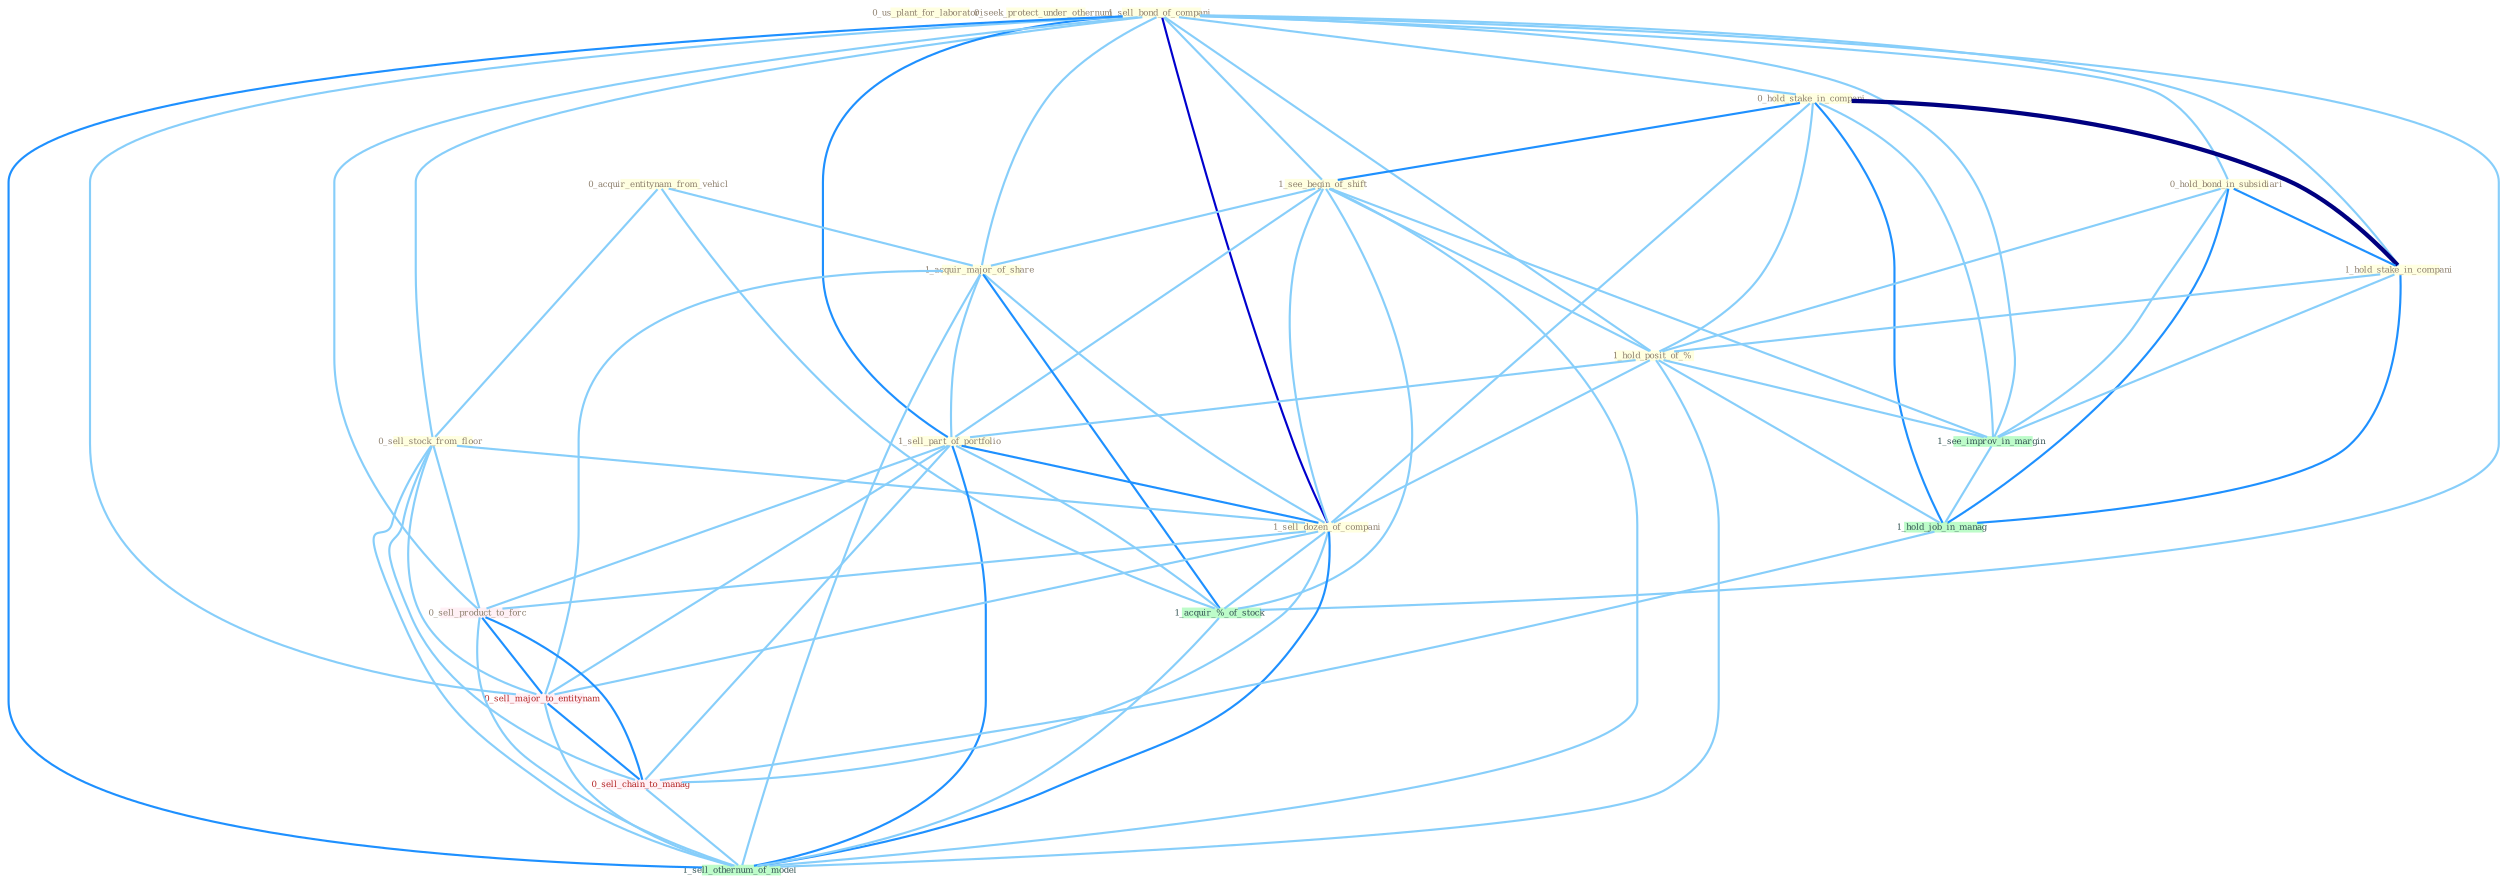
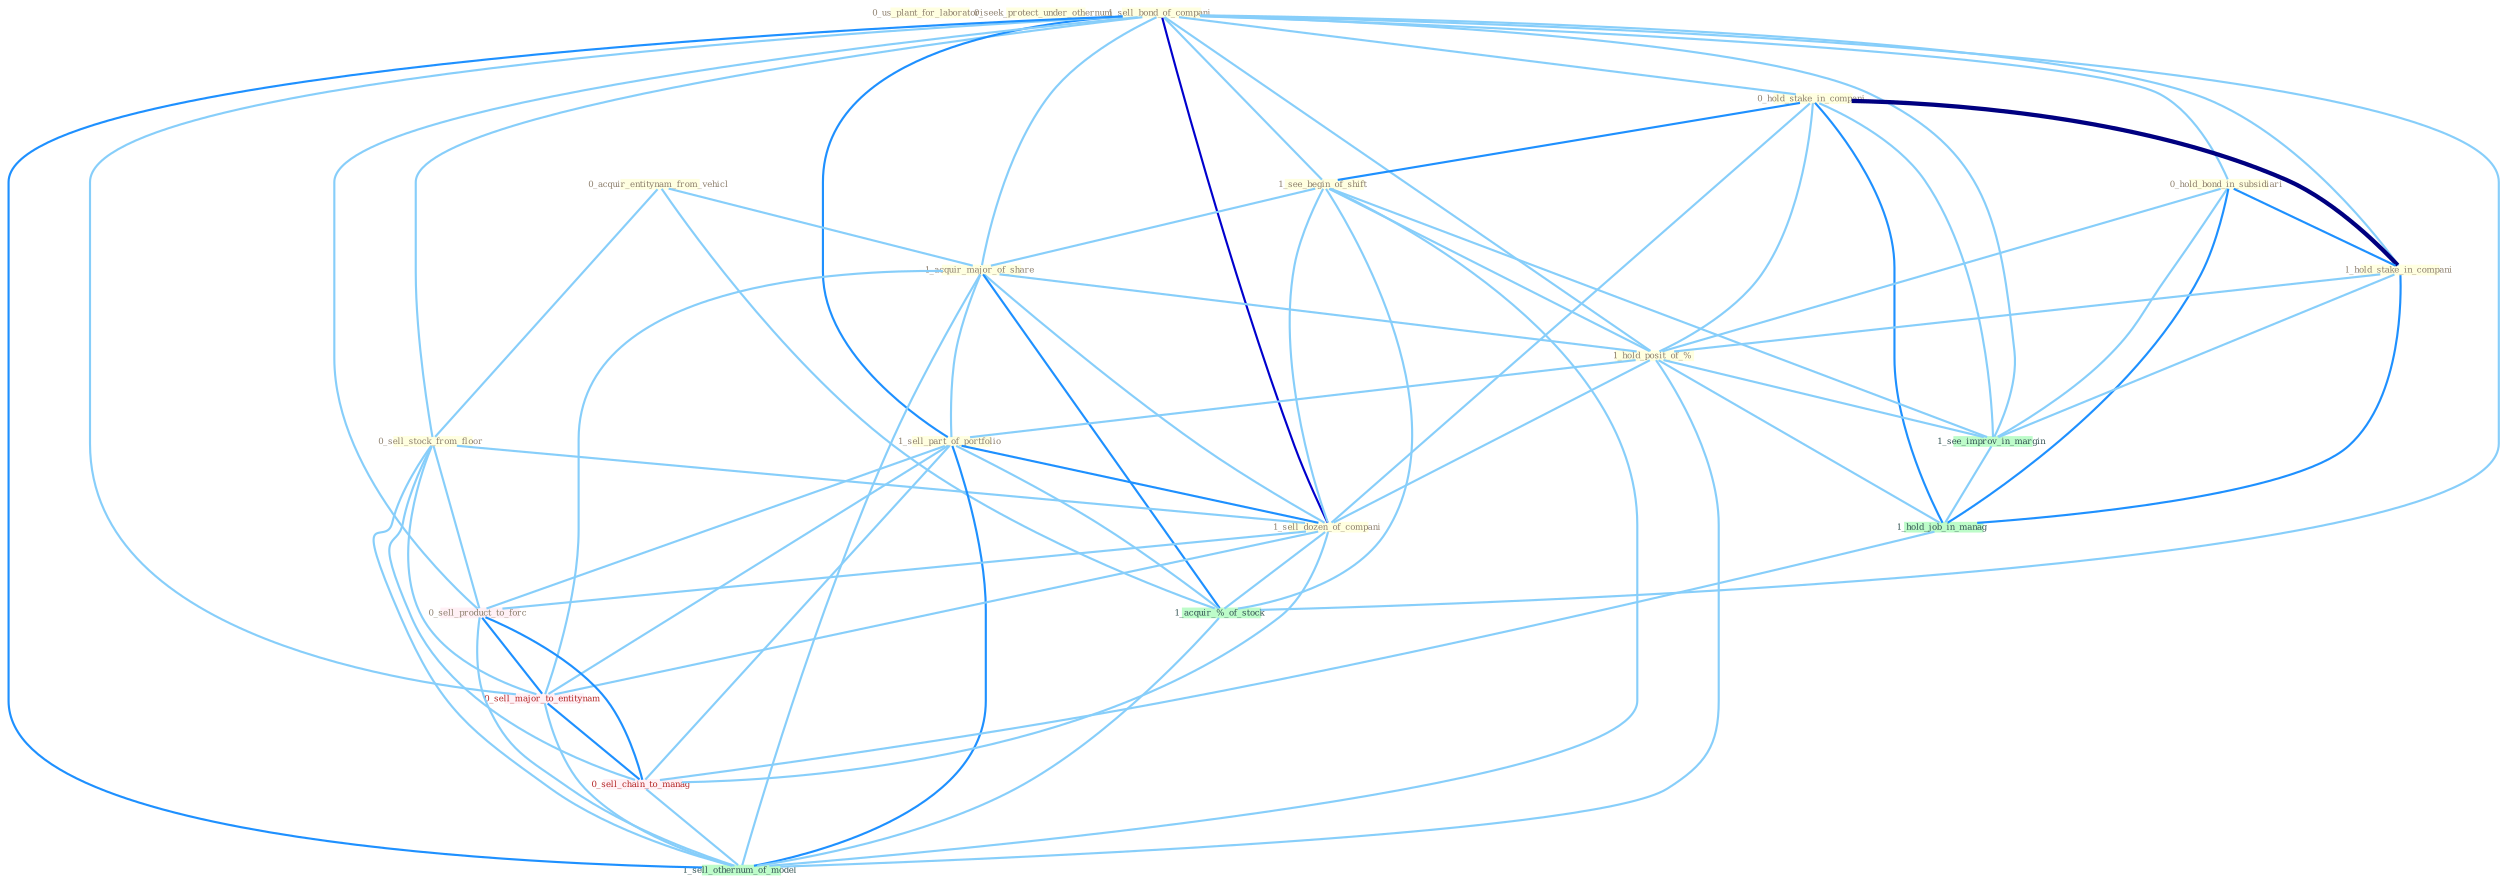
edge "1_see_begin_of_shift" -- "1_sell_part_of_portfolio": removed
edge "1_acquir_major_of_share" -- "1_hold_posit_of_%": added
edge "1_sell_dozen_of_compani" -- "1_sell_othernum_of_model": removed
